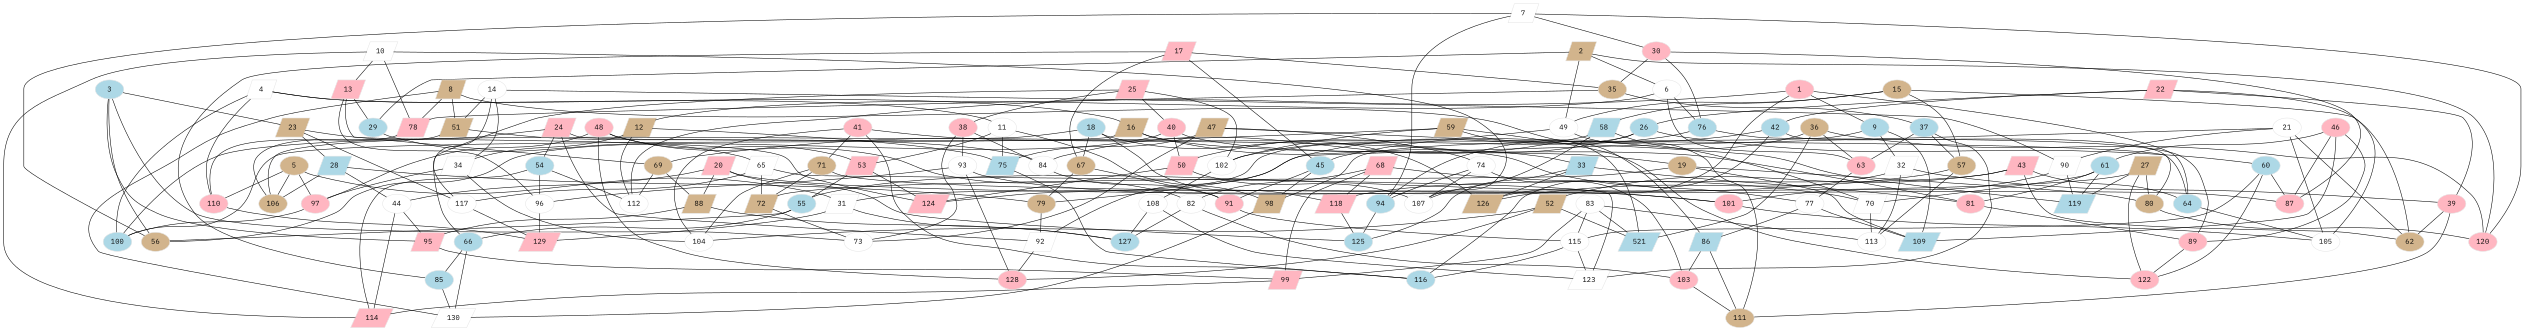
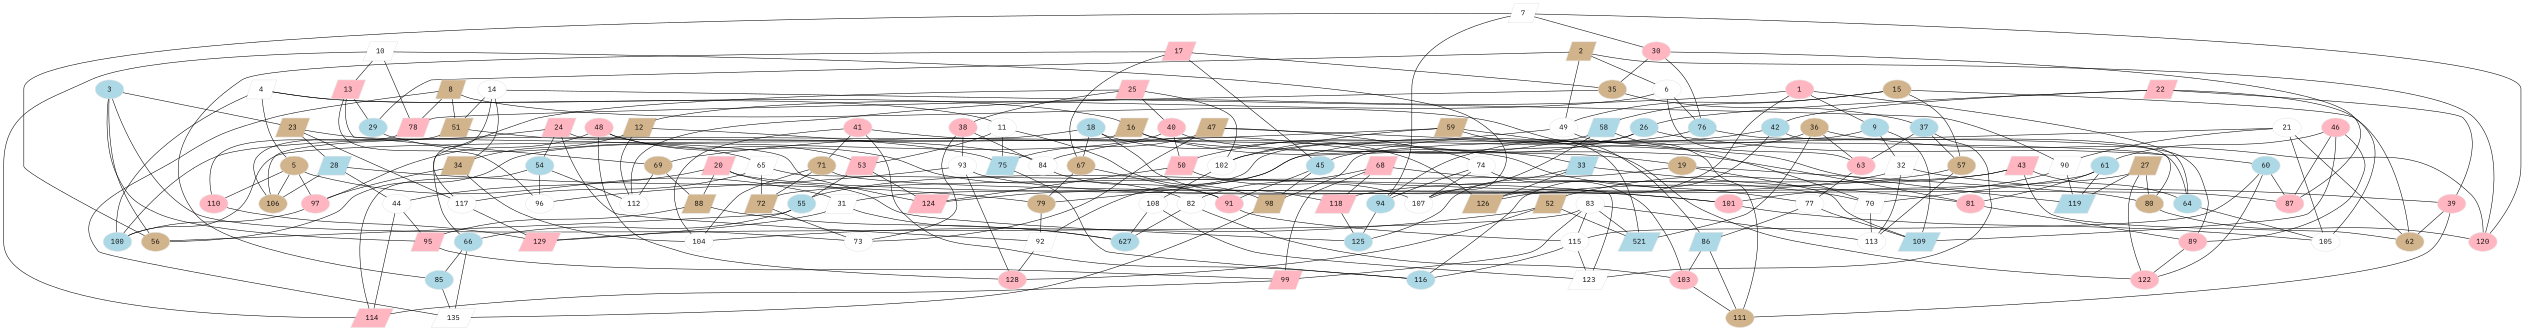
edge "4" -- "110": now "4" -- "5"
node "34": fillcolor white -> tan
edge "96" -- "129": now "83" -- "129"
node "127": label "127" -> "627"
node "130": label "130" -> "135"
